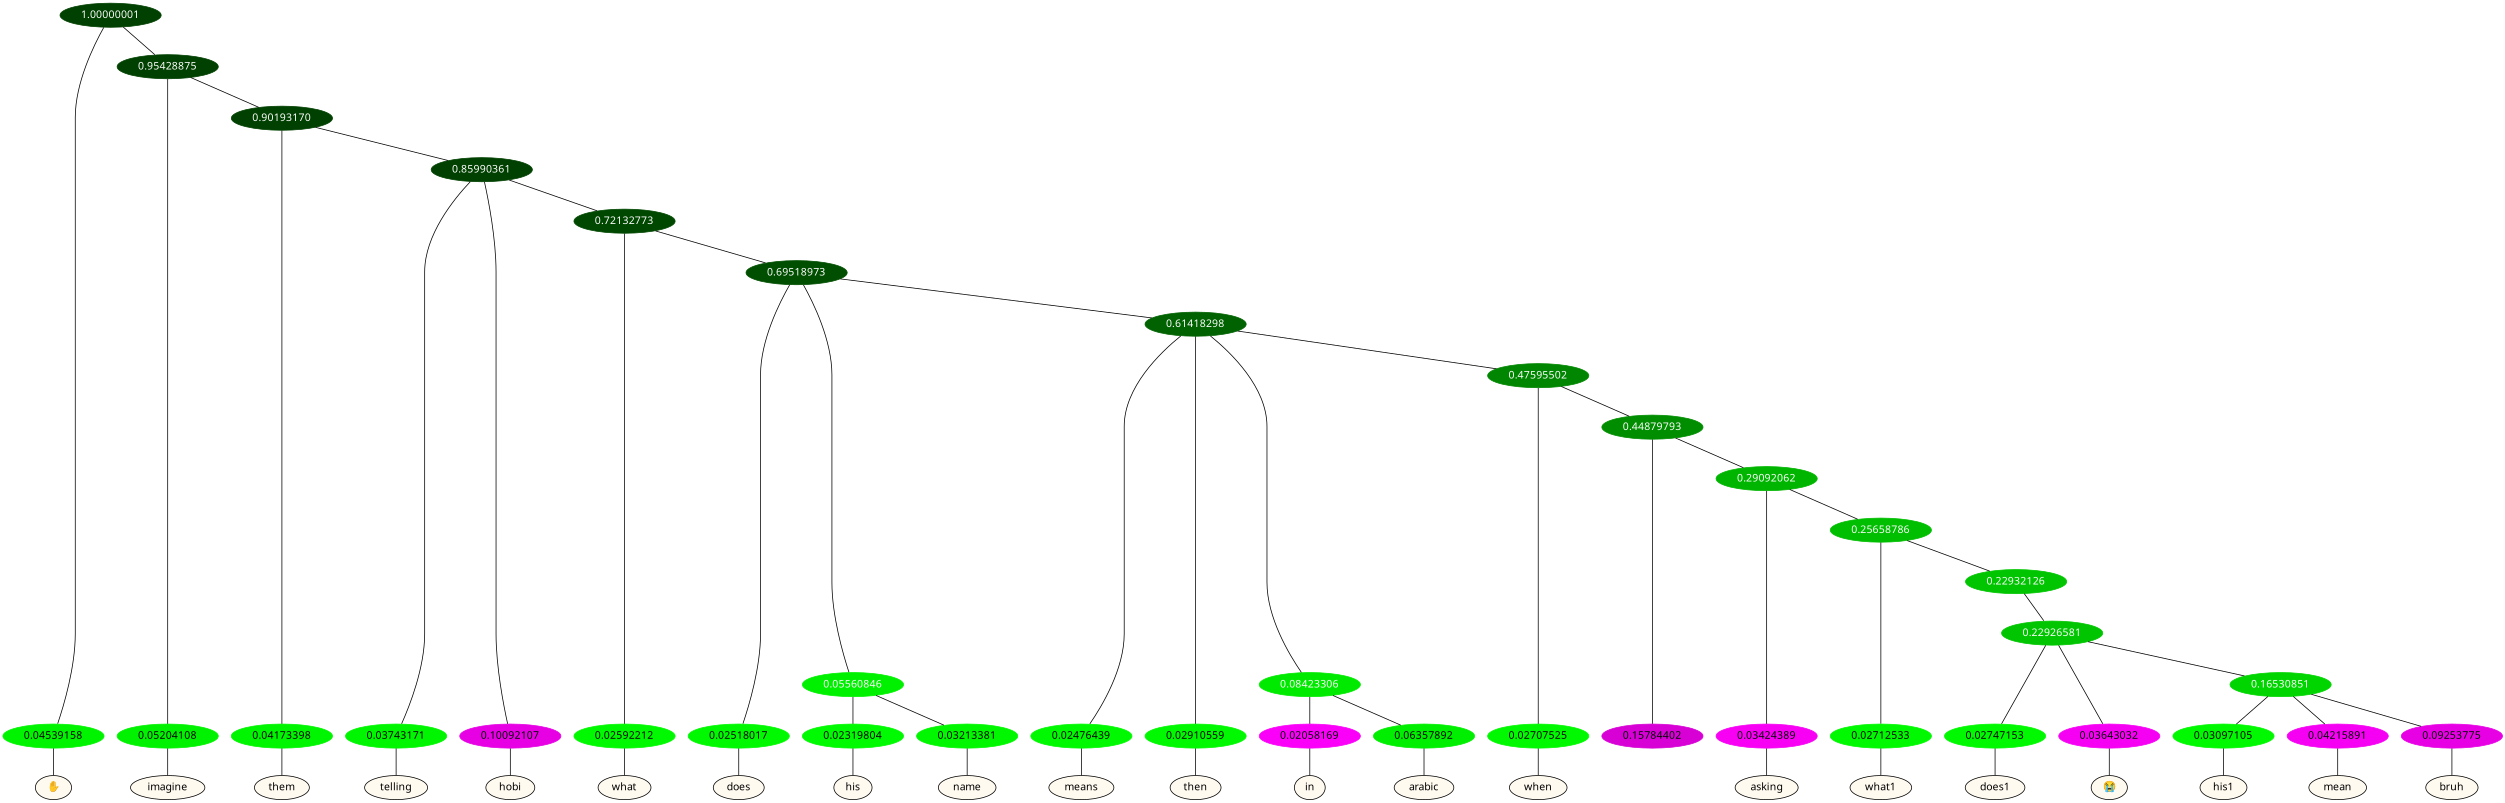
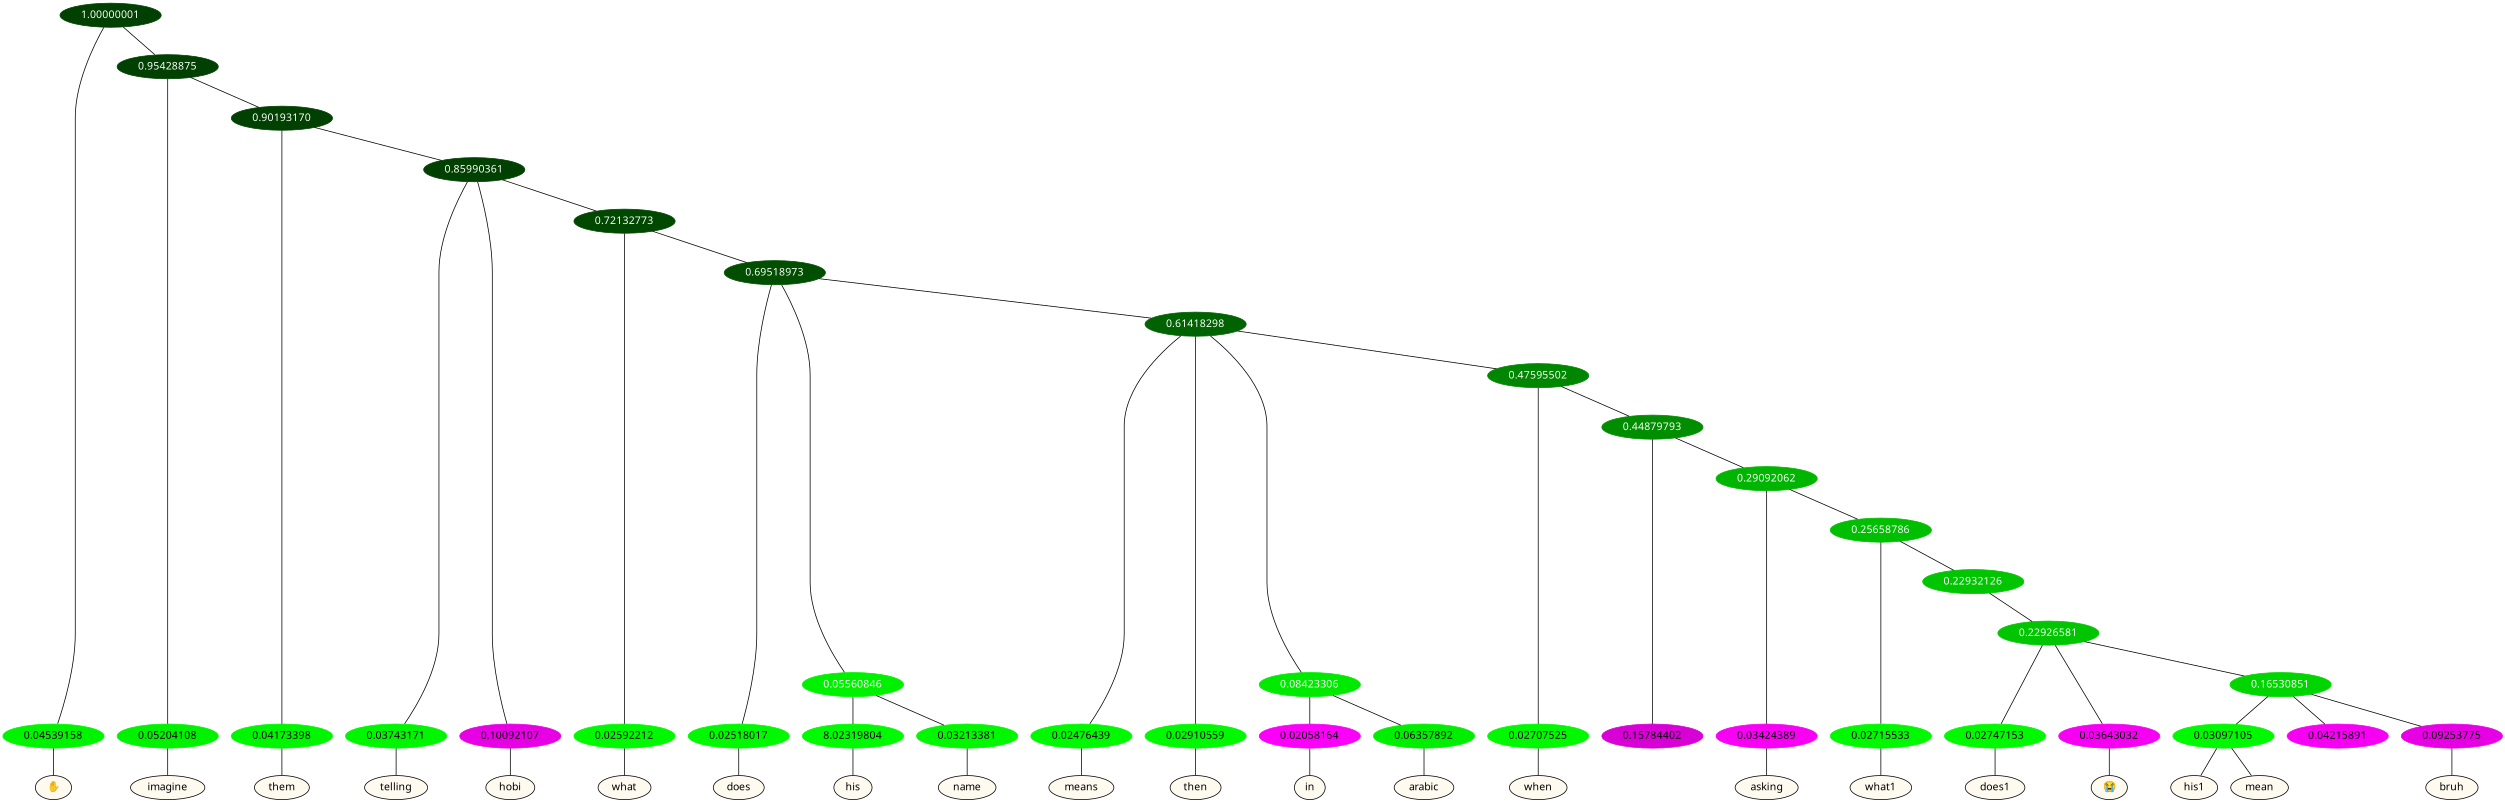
node "0.02319804": label "0.02319804" -> "8.02319804"
node "0.02058169": label "0.02058169" -> "0.02058164"
node "0.02712533": label "0.02712533" -> "0.02715533"
edge "0.04215891" -- "mean": now "0.03097105" -- "mean"
